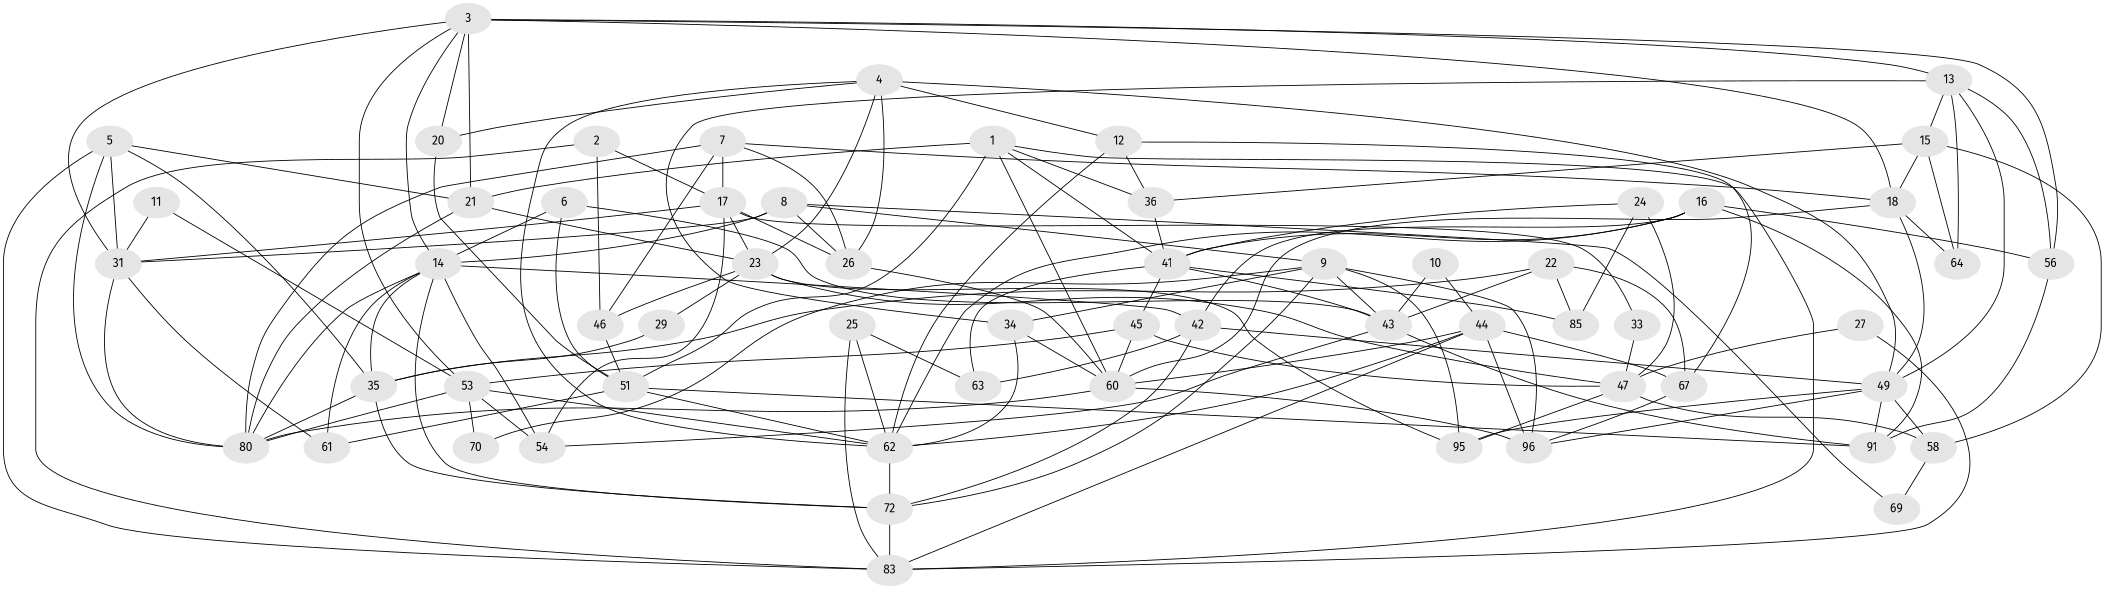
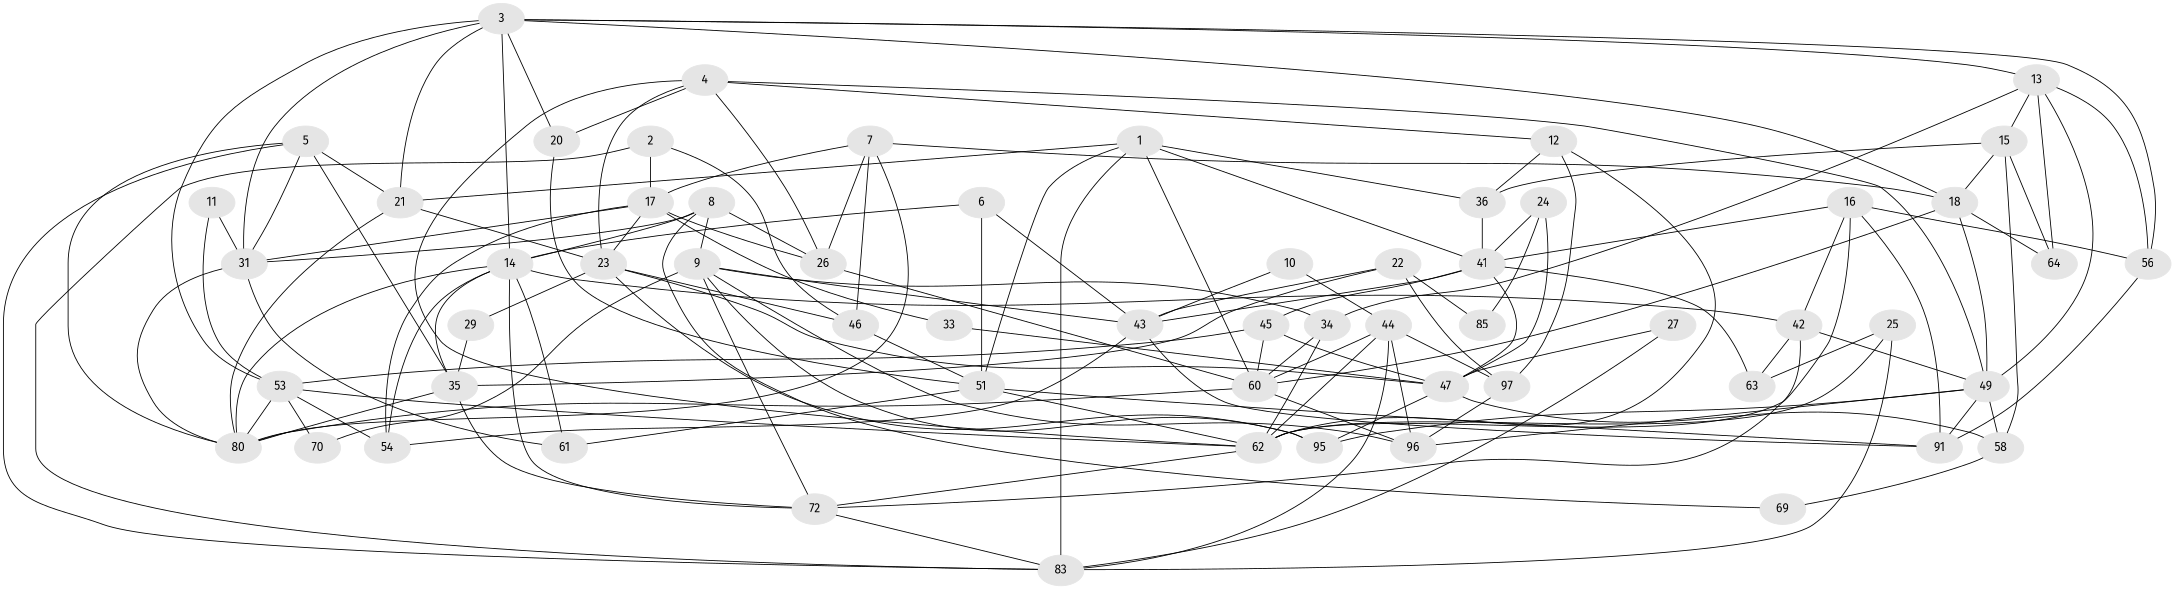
edge "41" -- "85": now "41" -- "47"
node "67": label "67" -> "97"
